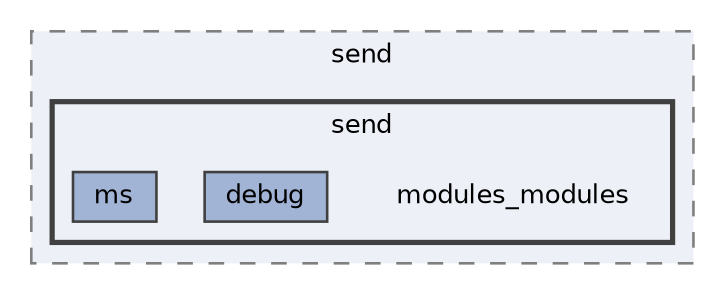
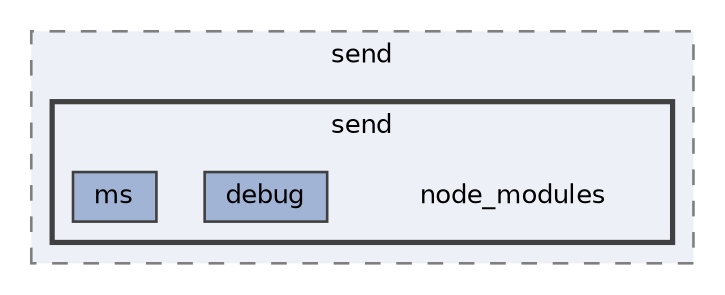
node "modules_modules": label "modules_modules" -> "node_modules"
